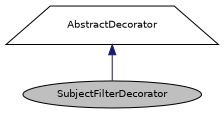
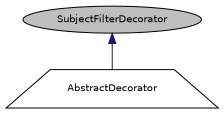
edge "SubjectFilterDecorator" -> "AbstractDecorator": reversed
